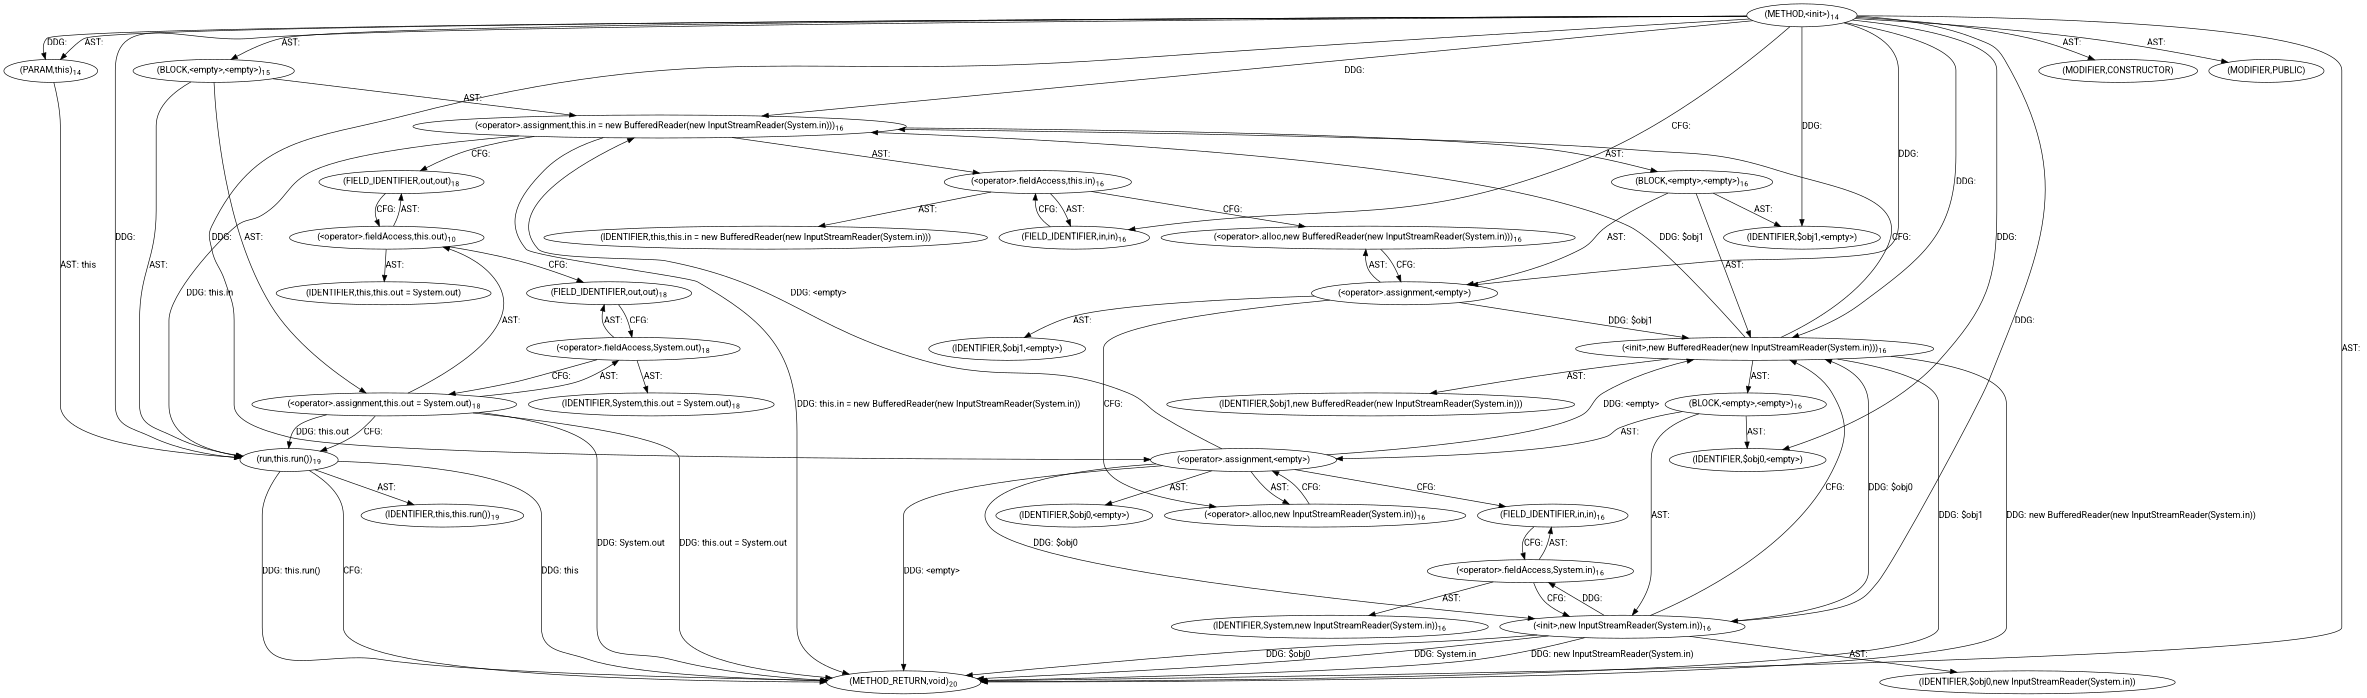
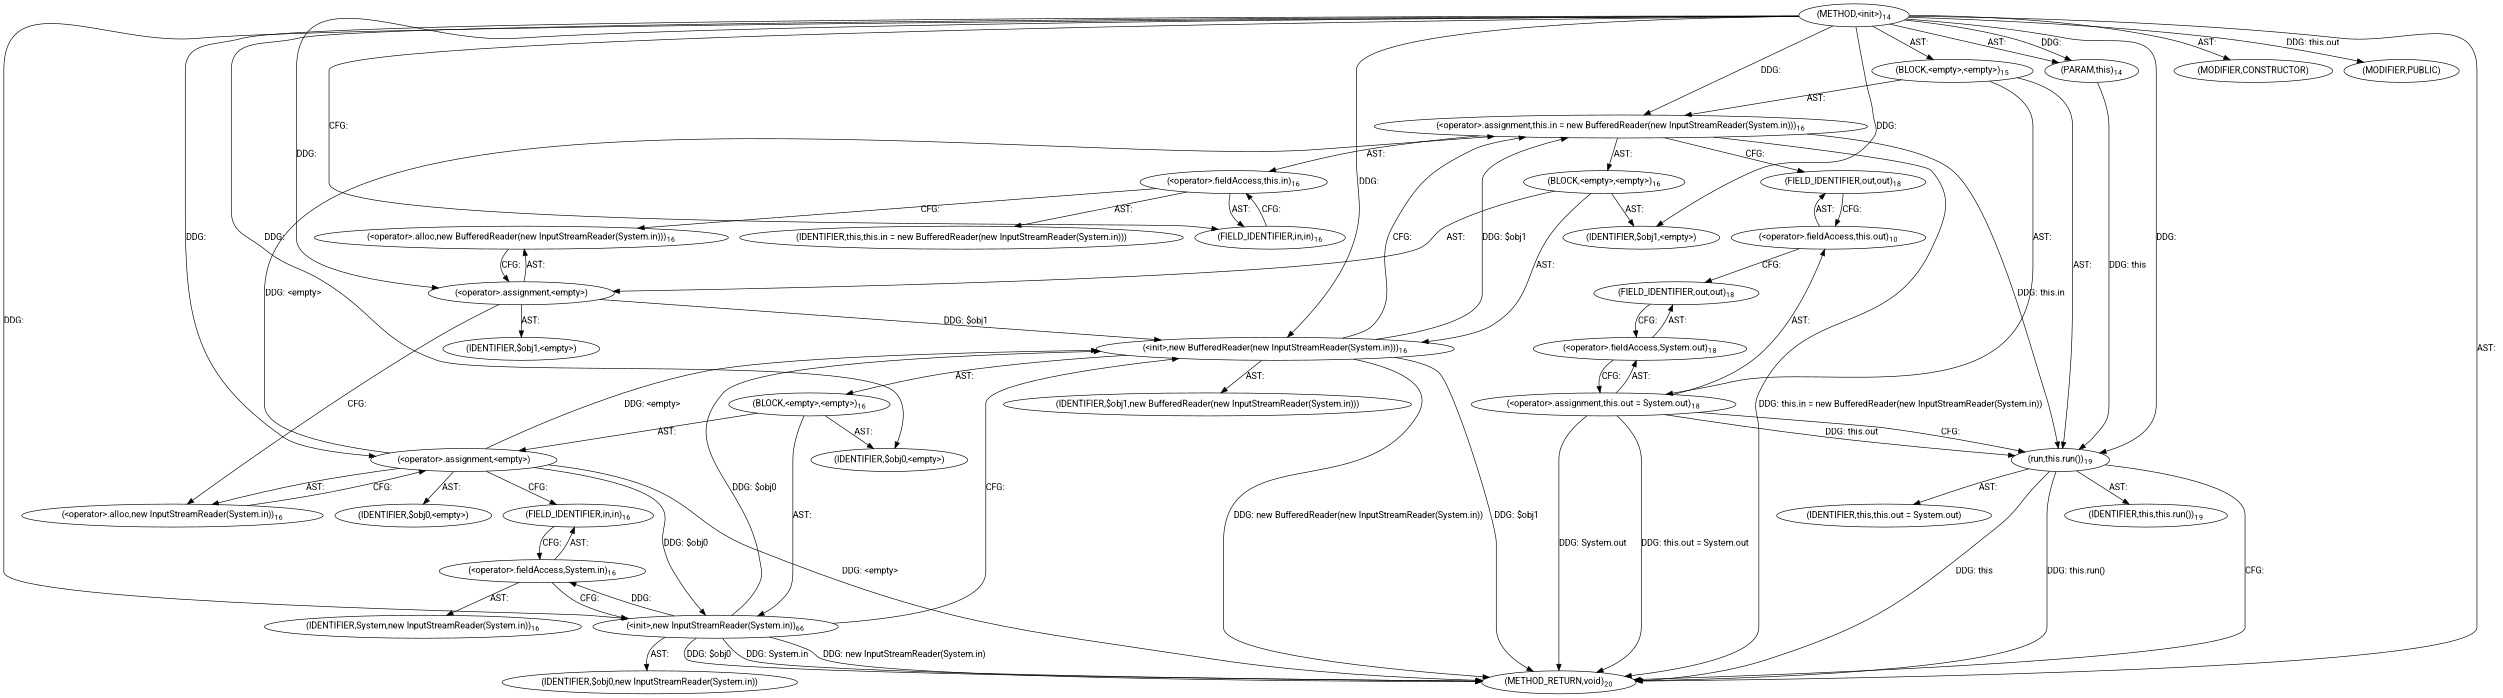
edge "(METHOD,<init>)" -> "(MODIFIER,PUBLIC)": label "AST: " -> "DDG: this.out"
edge "(<operator>.fieldAccess,this.out)" -> "(IDENTIFIER,this,this.out = System.out)": now "(run,this.run())" -> "(IDENTIFIER,this,this.out = System.out)"
edge "(PARAM,this)" -> "(run,this.run())": label "AST: this" -> "DDG: this"
node "(IDENTIFIER,System,this.out = System.out)": removed
node "(<init>,new InputStreamReader(System.in))": text "16" -> "66"
